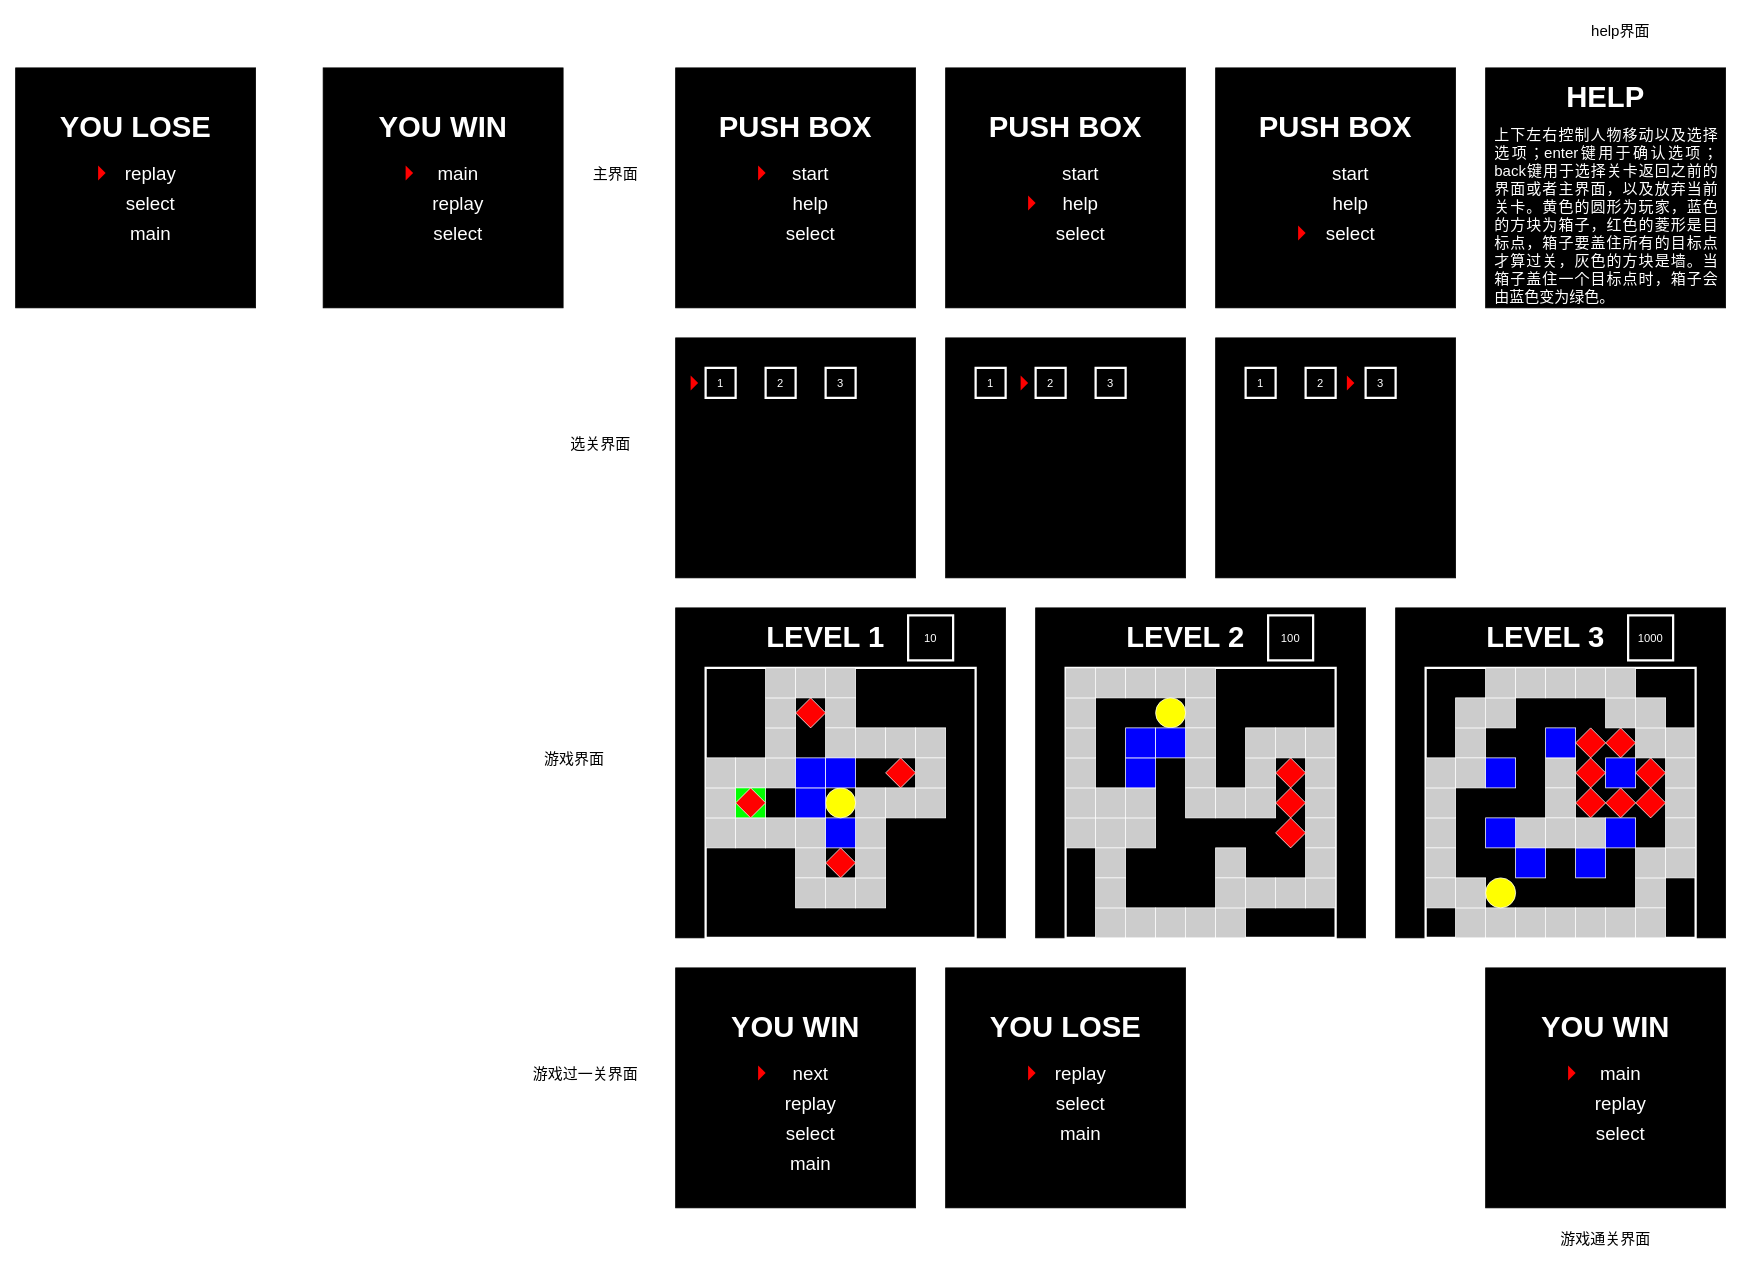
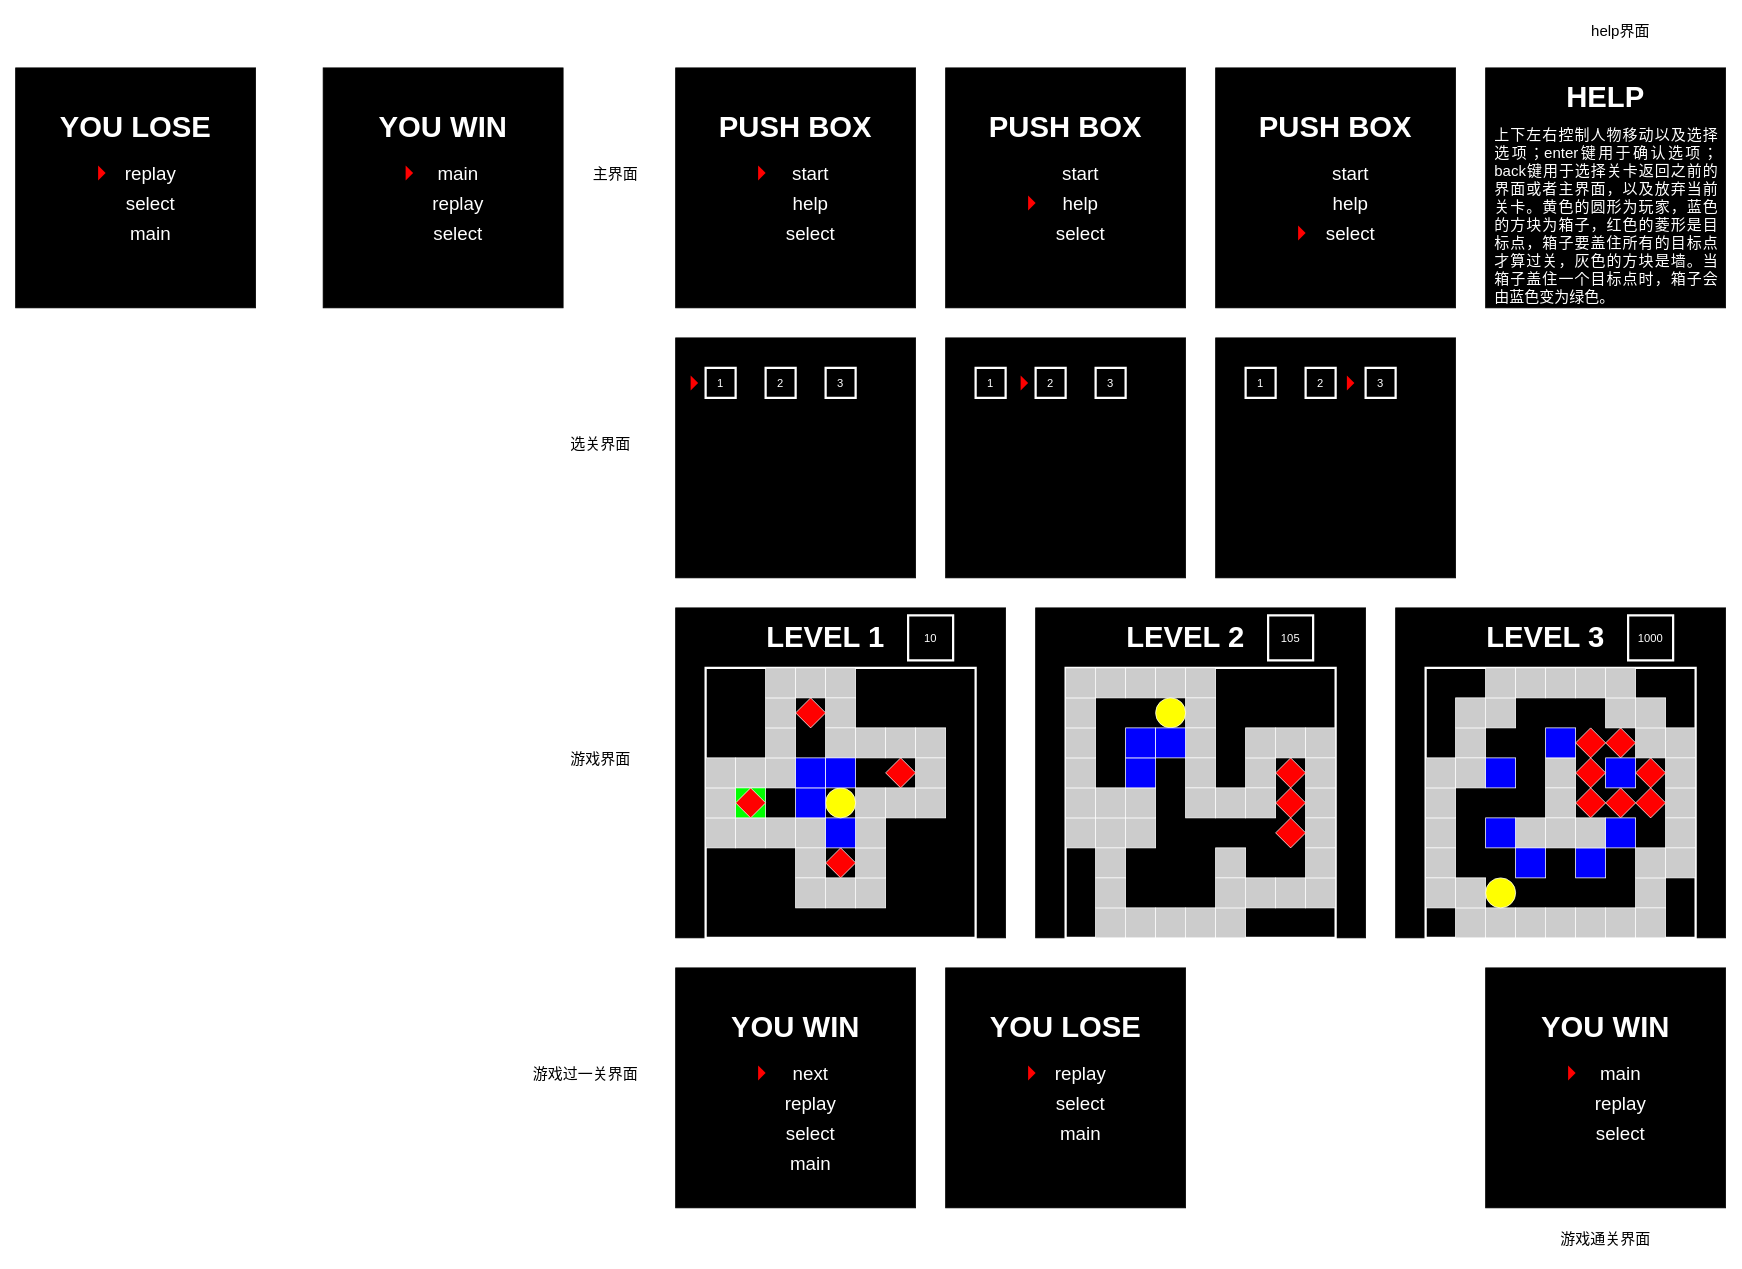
node "100": label "100" -> "105"
node "游戏界面": moved (574, 758) -> (600, 758)
